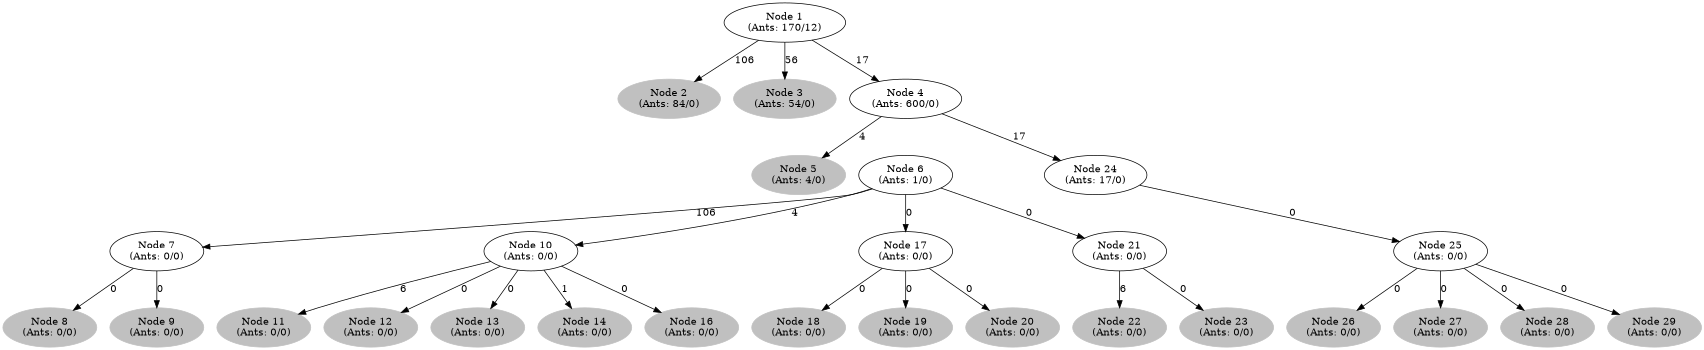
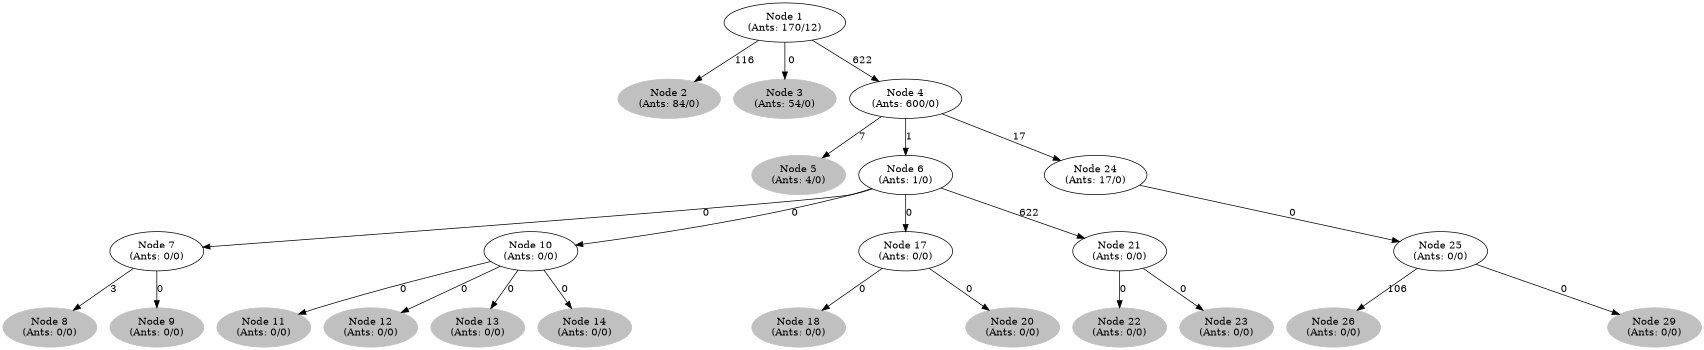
edge "Node 1 (Ants: 170/12)" -> "Node 2 (Ants: 84/0)": label "106" -> "116"
edge "Node 1 (Ants: 170/12)" -> "Node 3 (Ants: 54/0)": label "56" -> "0"
edge "Node 1 (Ants: 170/12)" -> "Node 4 (Ants: 600/0)": label "17" -> "622"
edge "Node 4 (Ants: 600/0)" -> "Node 6 (Ants: 1/0)": added, label "1"
edge "Node 4 (Ants: 600/0)" -> "Node 5 (Ants: 4/0)": label "4" -> "7"
edge "Node 6 (Ants: 1/0)" -> "Node 7 (Ants: 0/0)": label "106" -> "0"
edge "Node 6 (Ants: 1/0)" -> "Node 10 (Ants: 0/0)": label "4" -> "0"
edge "Node 6 (Ants: 1/0)" -> "Node 21 (Ants: 0/0)": label "0" -> "622"
edge "Node 7 (Ants: 0/0)" -> "Node 8 (Ants: 0/0)": label "0" -> "3"
edge "Node 10 (Ants: 0/0)" -> "Node 11 (Ants: 0/0)": label "6" -> "0"
edge "Node 10 (Ants: 0/0)" -> "Node 14 (Ants: 0/0)": label "1" -> "0"
edge "Node 21 (Ants: 0/0)" -> "Node 22 (Ants: 0/0)": label "6" -> "0"
edge "Node 25 (Ants: 0/0)" -> "Node 26 (Ants: 0/0)": label "0" -> "106"
node "Node 16 (Ants: 0/0)": removed
node "Node 19 (Ants: 0/0)": removed
node "Node 27 (Ants: 0/0)": removed
node "Node 28 (Ants: 0/0)": removed
